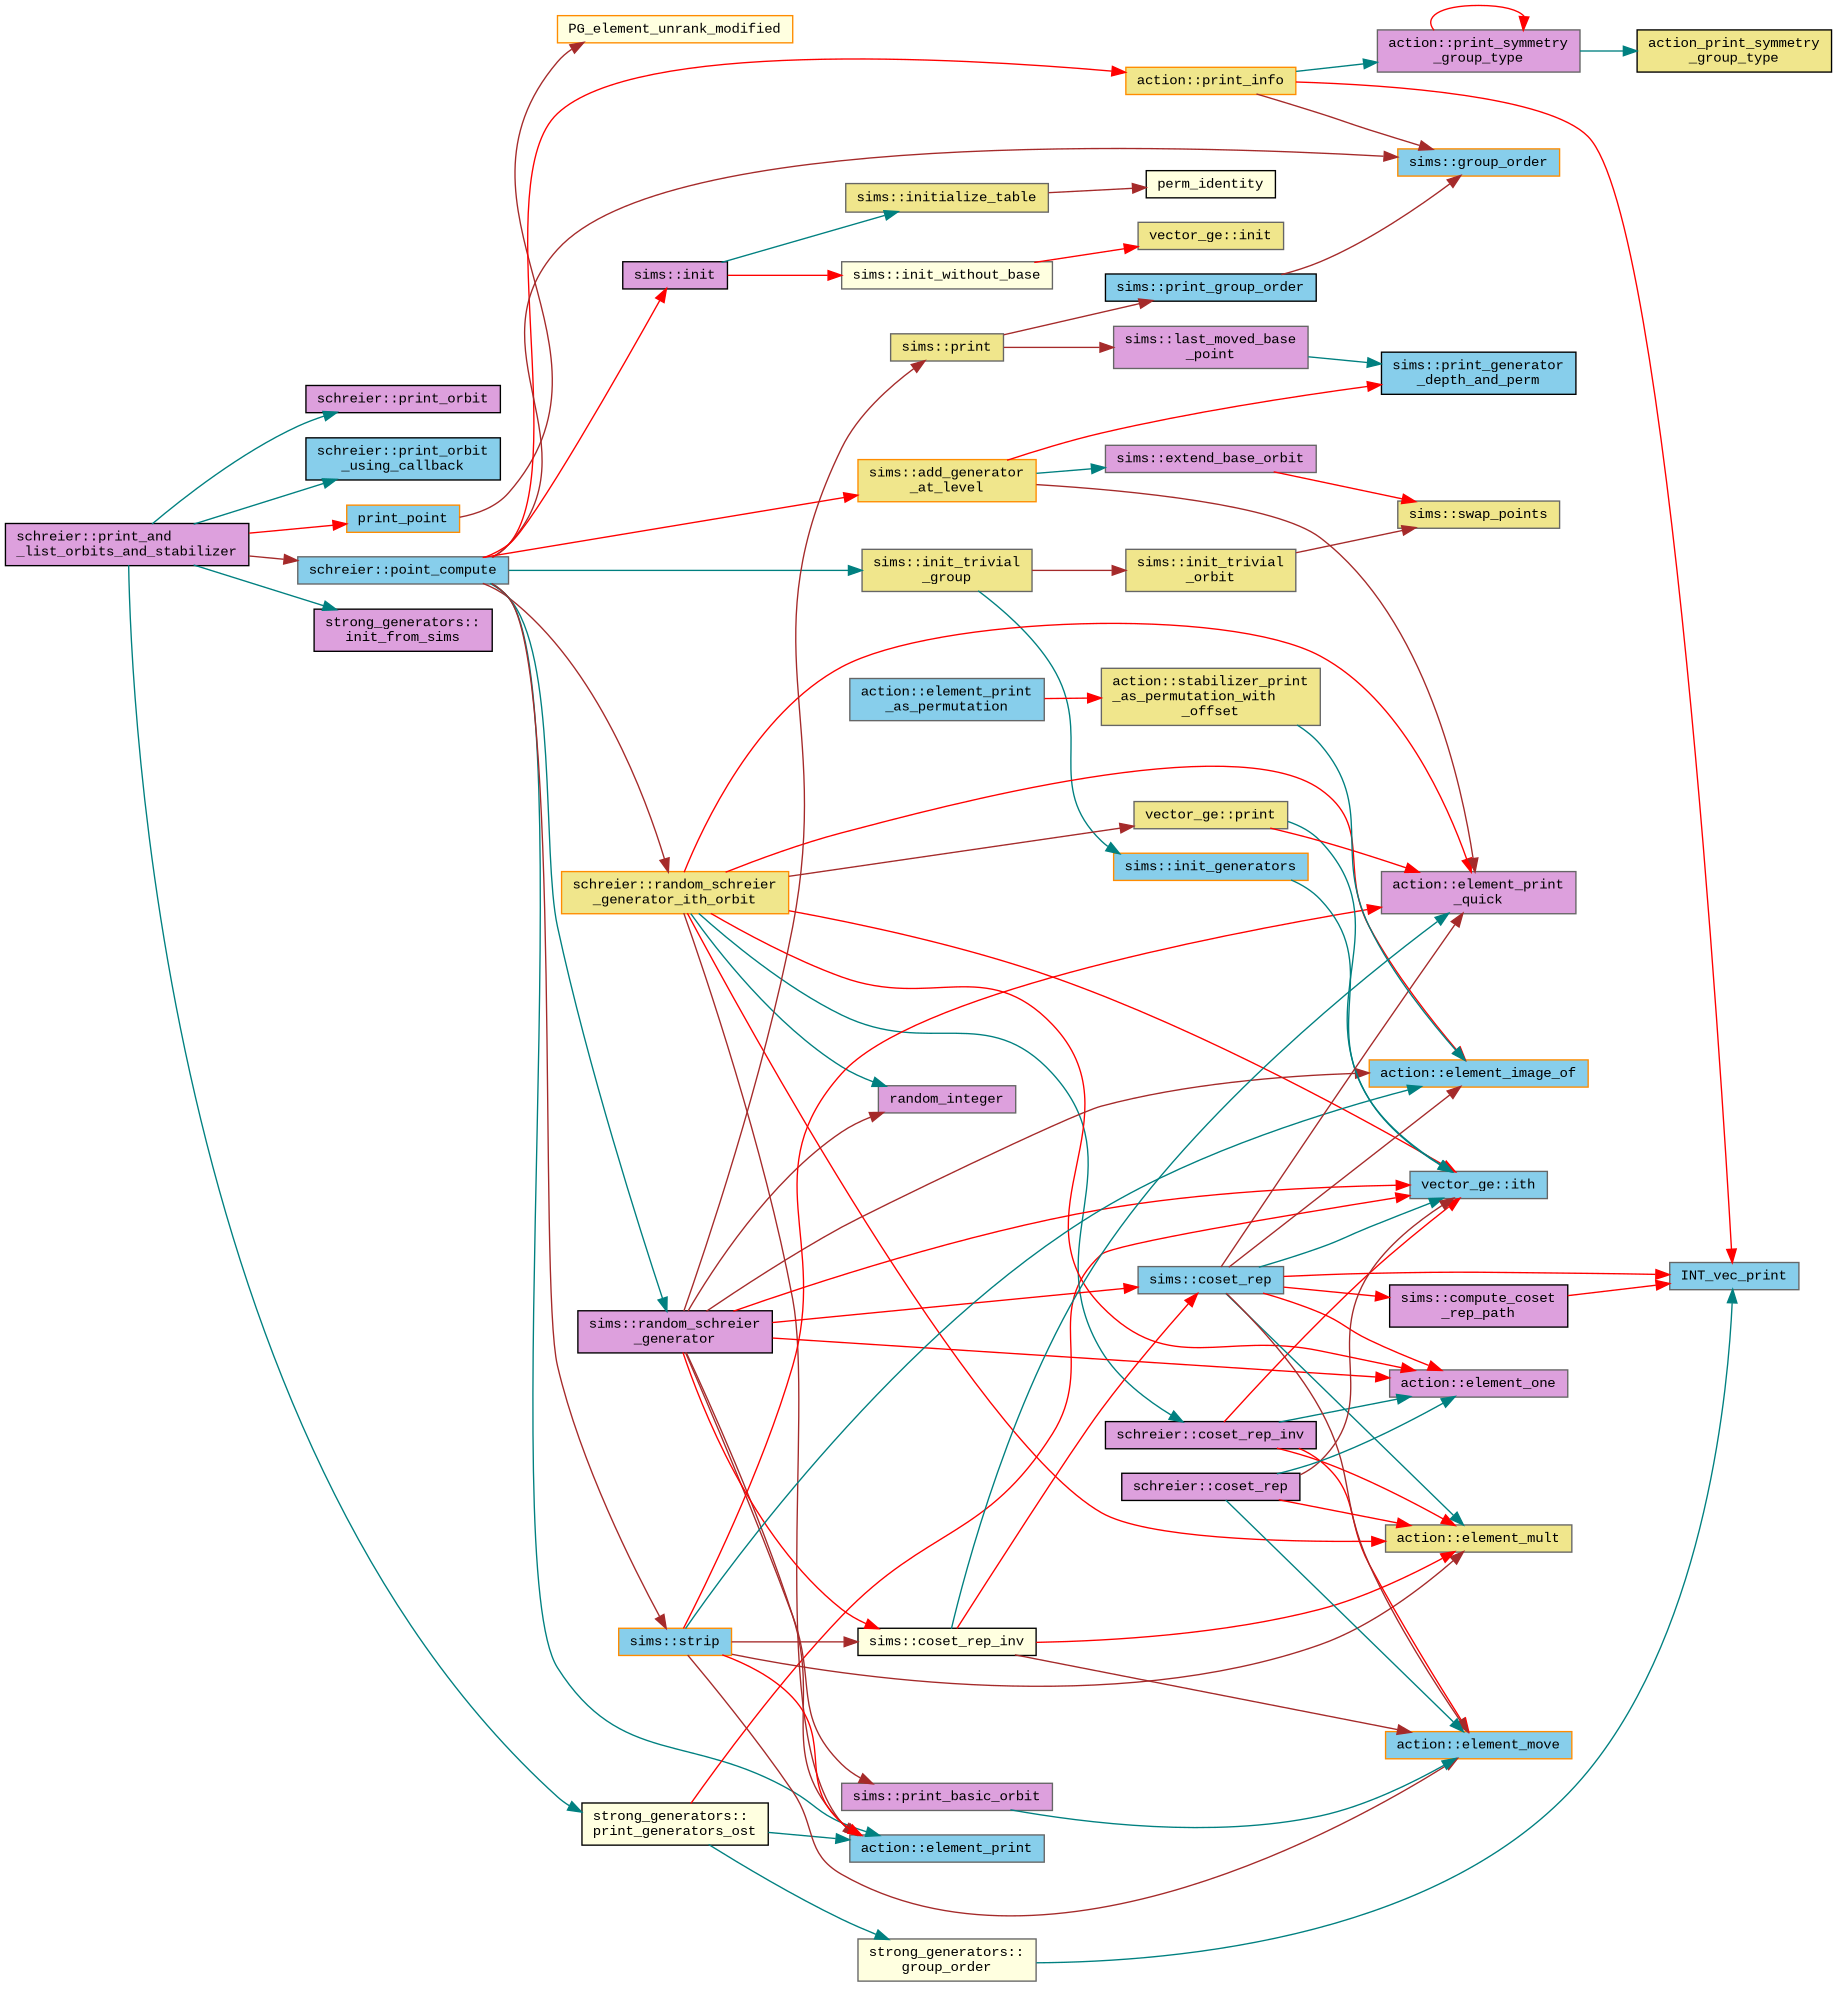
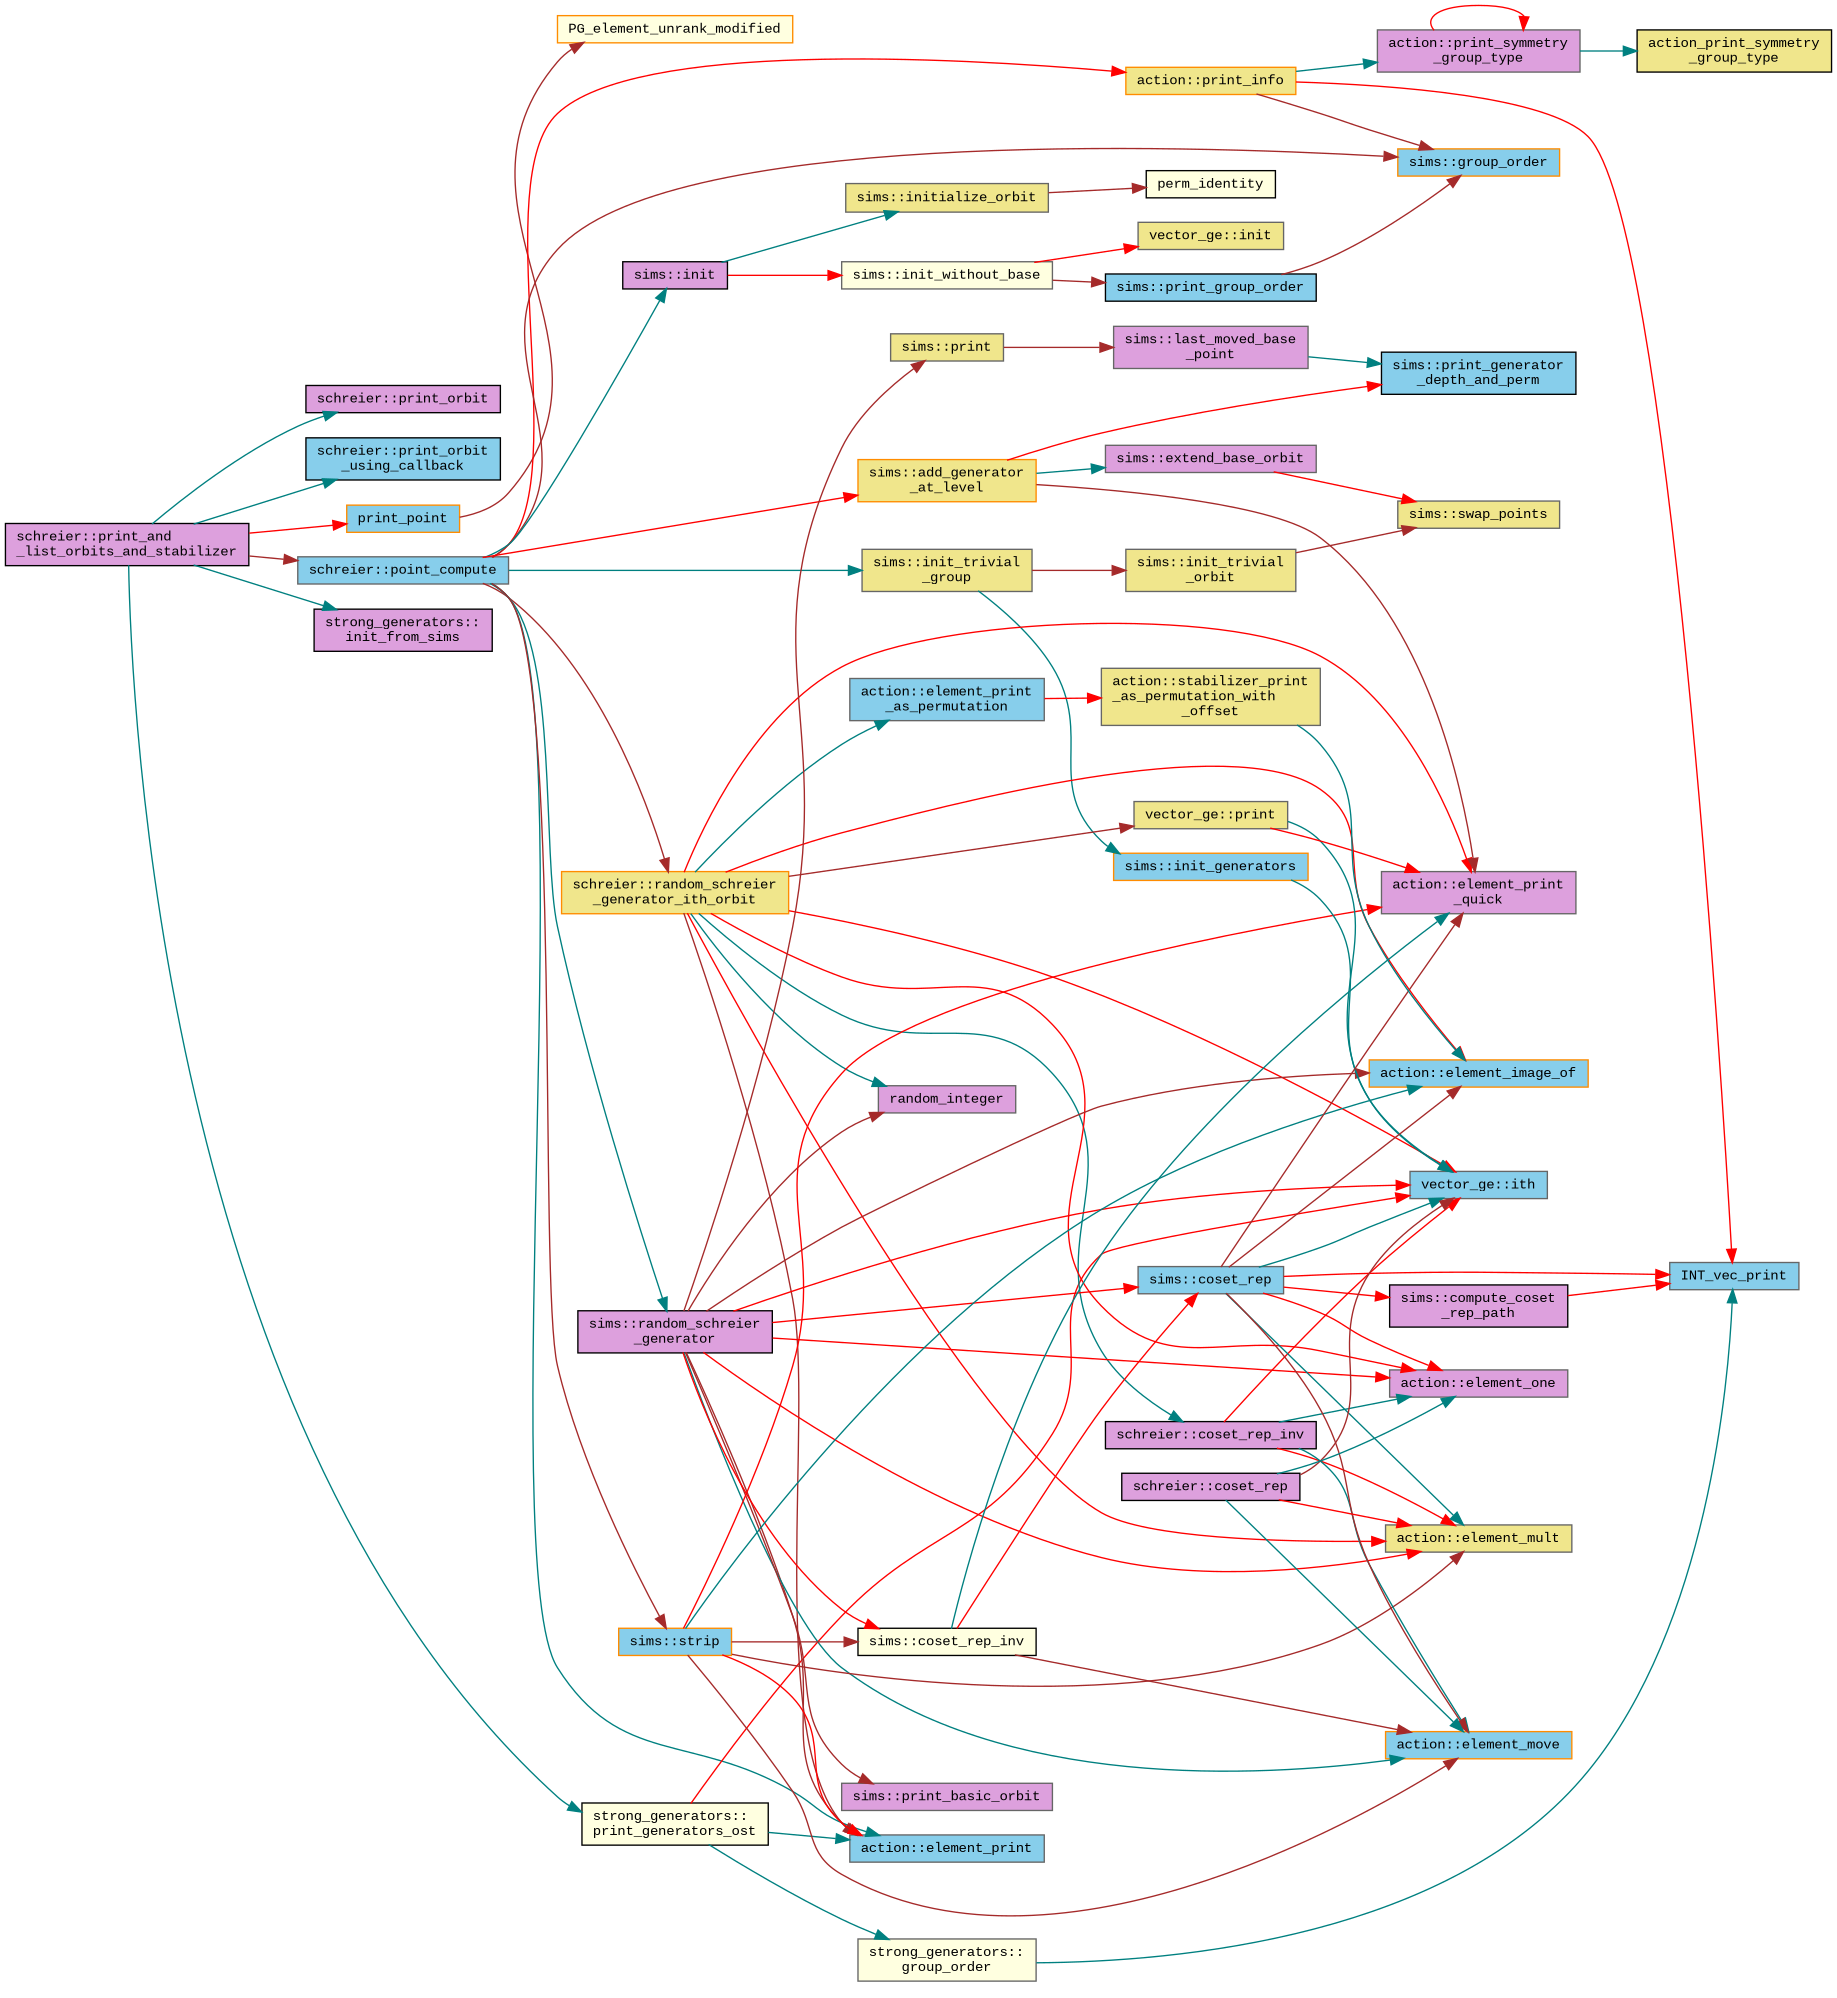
node "sims::initialize_table": label "sims::initialize_table" -> "sims::initialize_orbit"
edge "sims::print" -> "sims::print_group_order": now "sims::init_without_base" -> "sims::print_group_order"
edge "schreier::point_compute" -> "sims::init": color red -> teal
edge "schreier::random_schreier _generator_ith_orbit" -> "action::element_print _as_permutation": added
edge "schreier::coset_rep_inv" -> "action::element_move": color red -> teal
edge "sims::coset_rep_inv" -> "action::element_mult": now "sims::random_schreier _generator" -> "action::element_mult"
edge "sims::print_basic_orbit" -> "action::element_move": now "sims::random_schreier _generator" -> "action::element_move"
